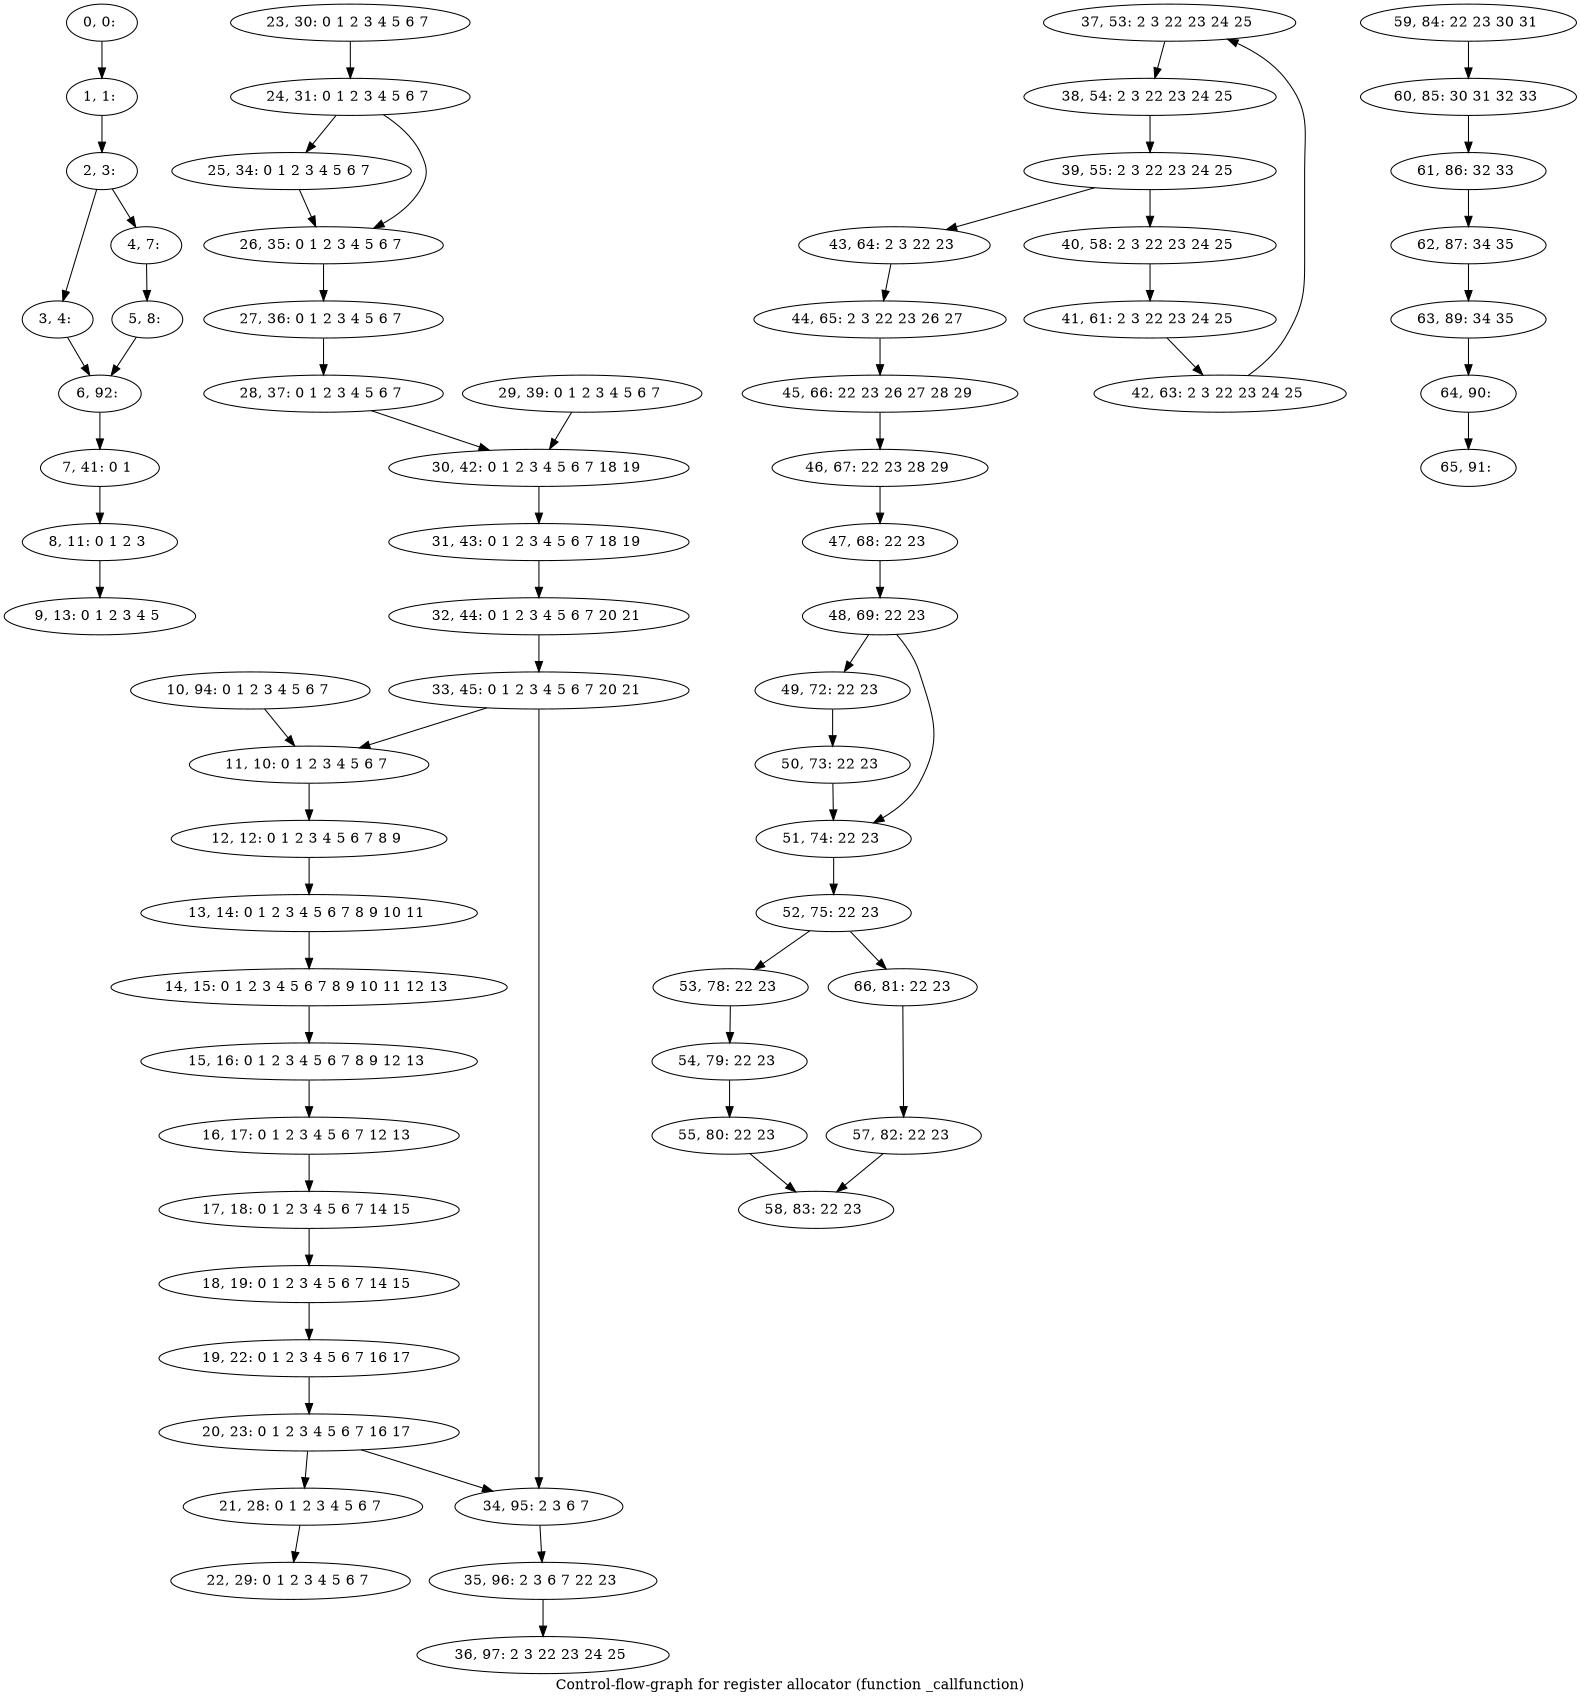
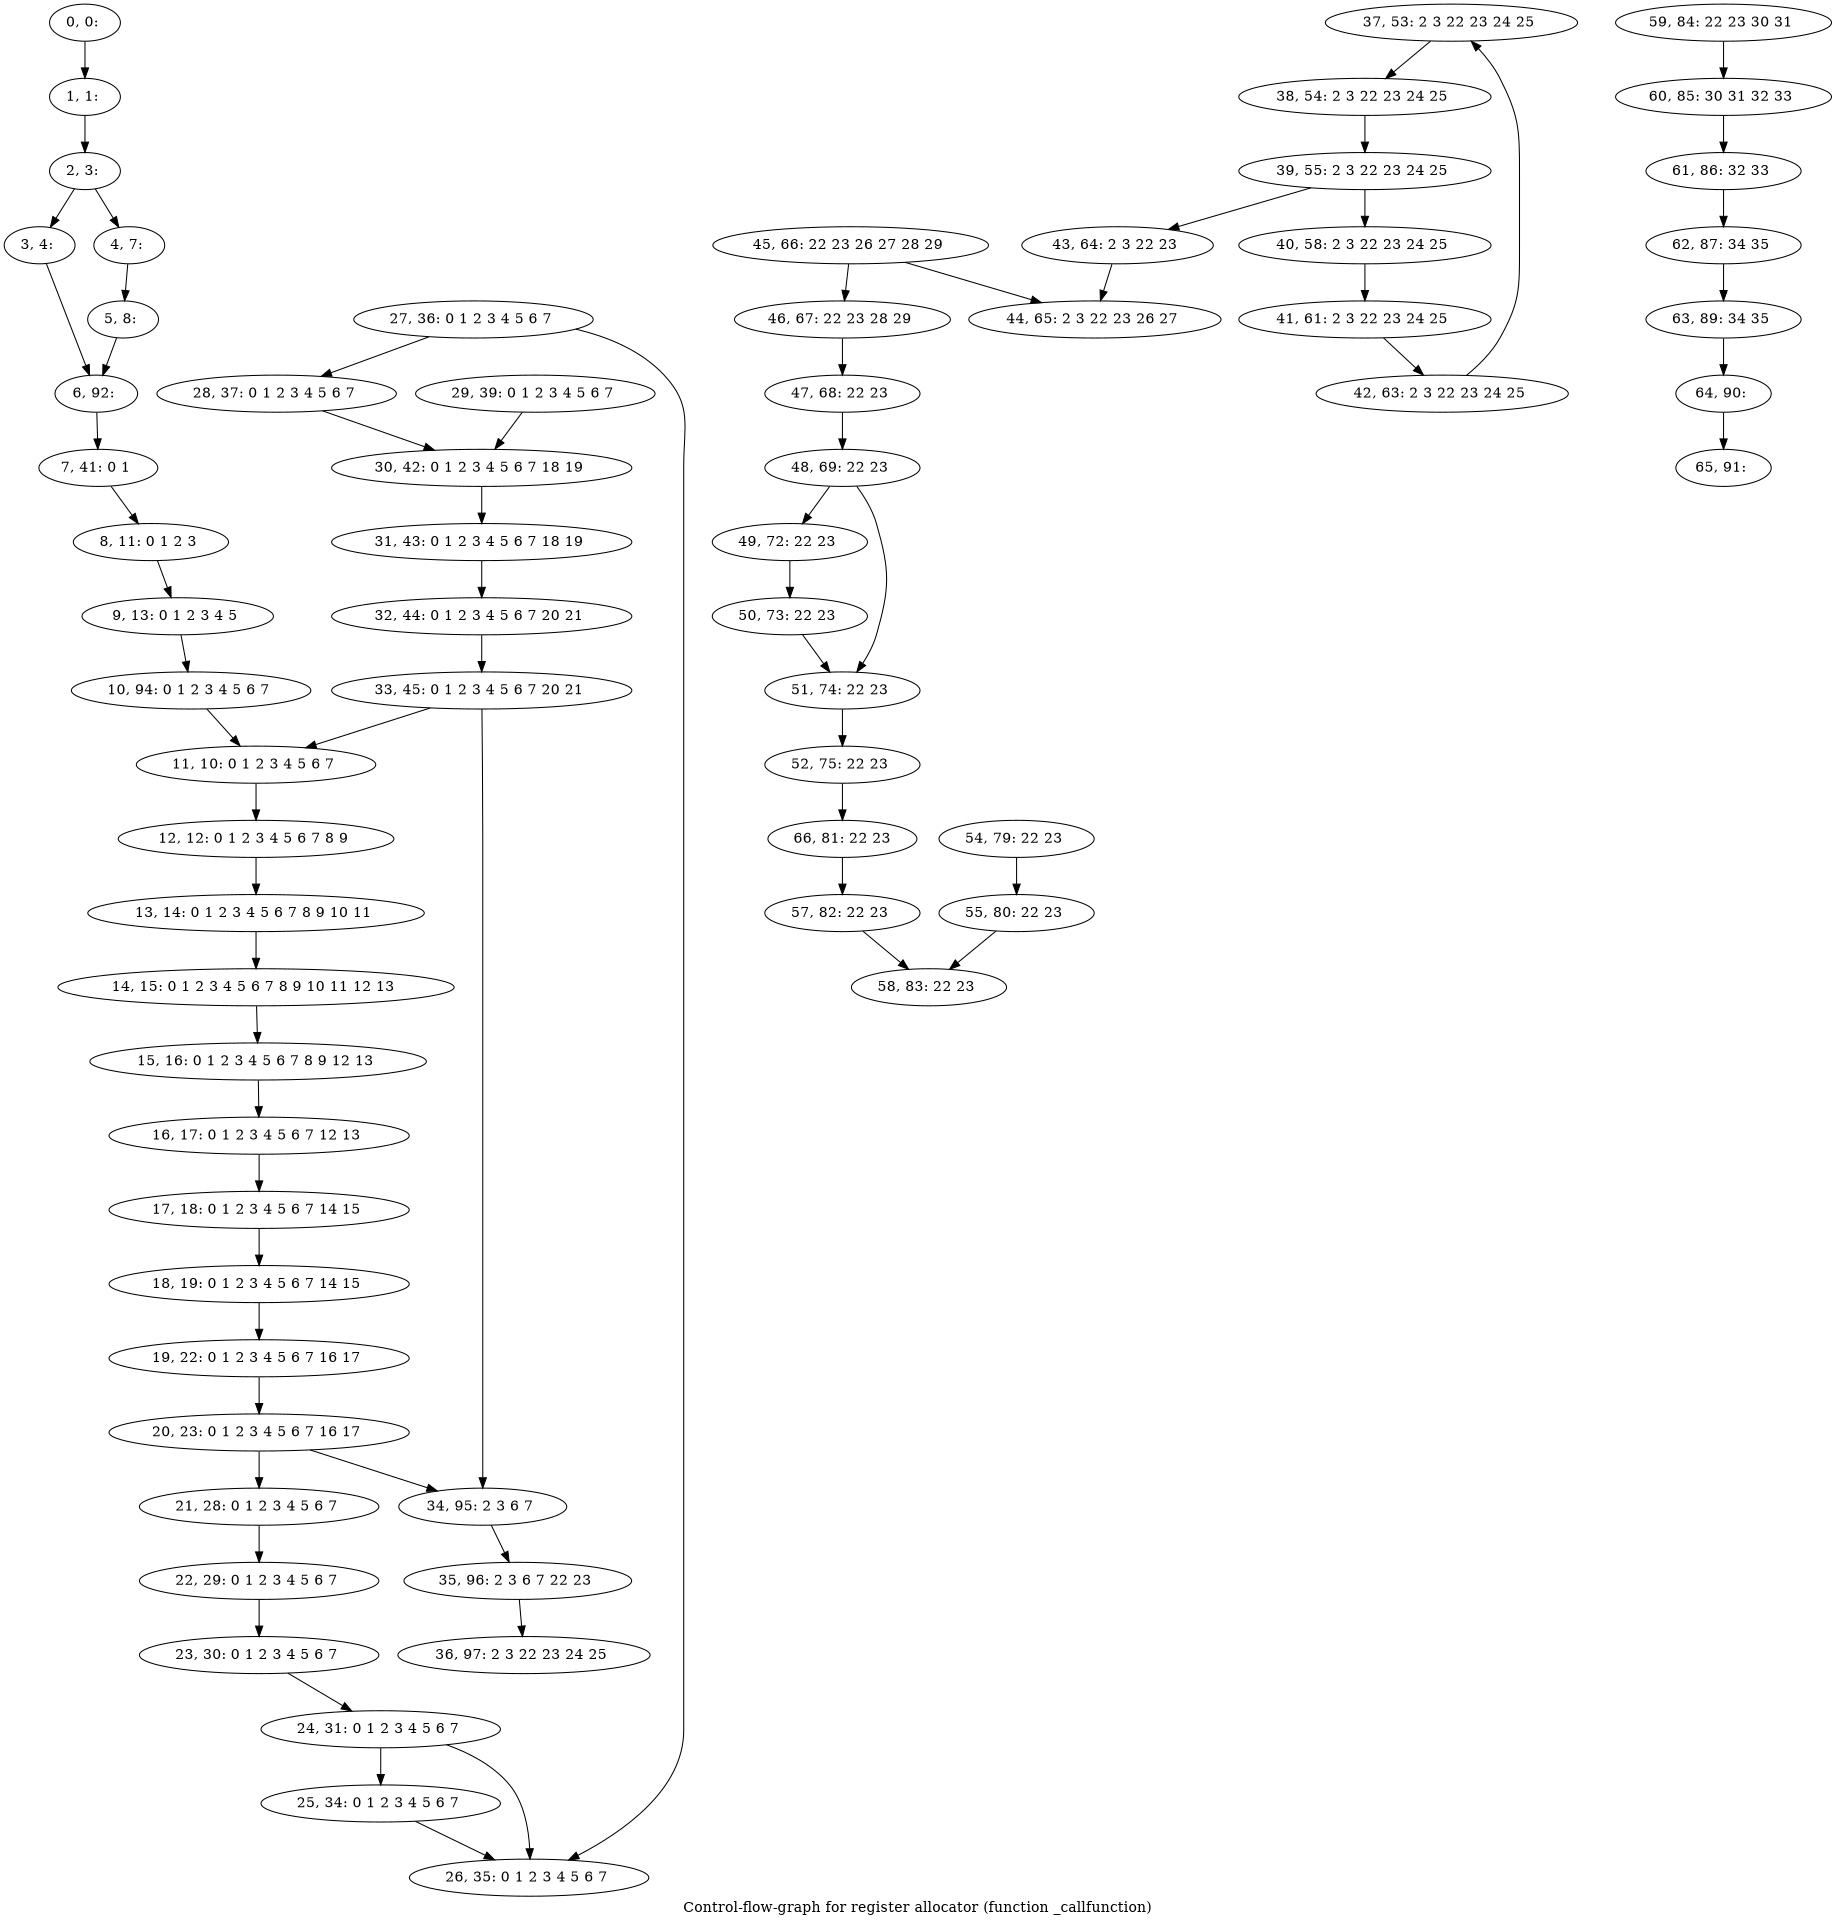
edge "26, 35: 0 1 2 3 4 5 6 7" -> "27, 36: 0 1 2 3 4 5 6 7": reversed
edge "44, 65: 2 3 22 23 26 27" -> "45, 66: 22 23 26 27 28 29": reversed
edge "9, 13: 0 1 2 3 4 5" -> "10, 94: 0 1 2 3 4 5 6 7": added
node "53, 78: 22 23": removed
edge "22, 29: 0 1 2 3 4 5 6 7" -> "23, 30: 0 1 2 3 4 5 6 7": added
